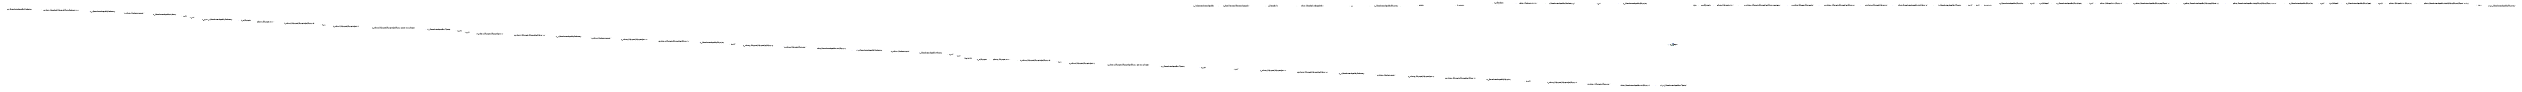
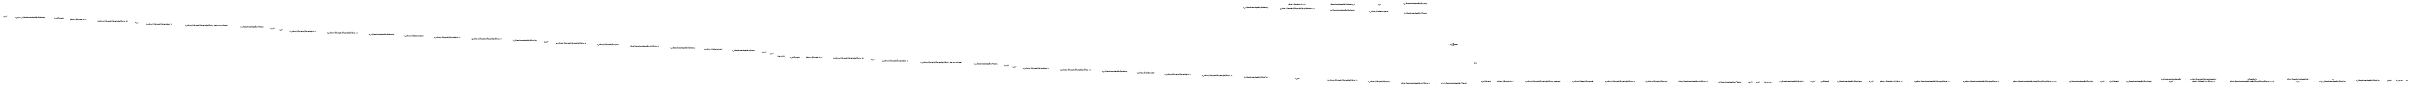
node "$r4 = new java.text.ParsePosition": removed
node "$r10 = $r9[i12]": removed
